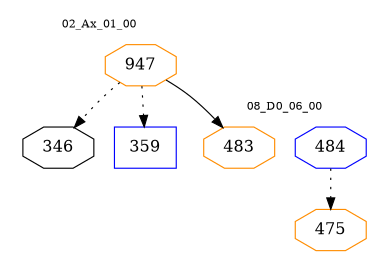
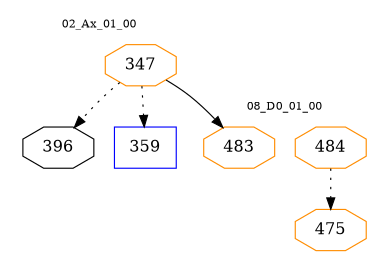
node "947": label "947" -> "347"
cluster "08_D0_06_00": label "08_D0_06_00" -> "08_D0_01_00"
node "346": label "346" -> "396"
node "484": color blue -> darkorange
